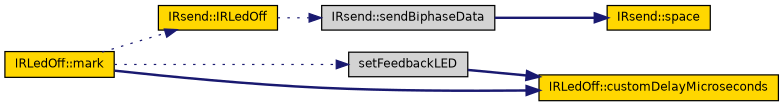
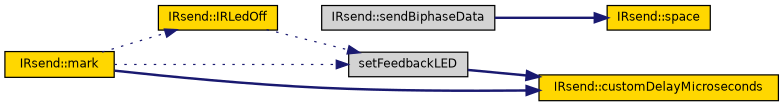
edge "IRsend::IRLedOff" -> "IRsend::sendBiphaseData": now "IRsend::IRLedOff" -> "setFeedbackLED"
node "IRLedOff::mark": label "IRLedOff::mark" -> "IRsend::mark"
node "IRLedOff::customDelayMicroseconds": label "IRLedOff::customDelayMicroseconds" -> "IRsend::customDelayMicroseconds"
